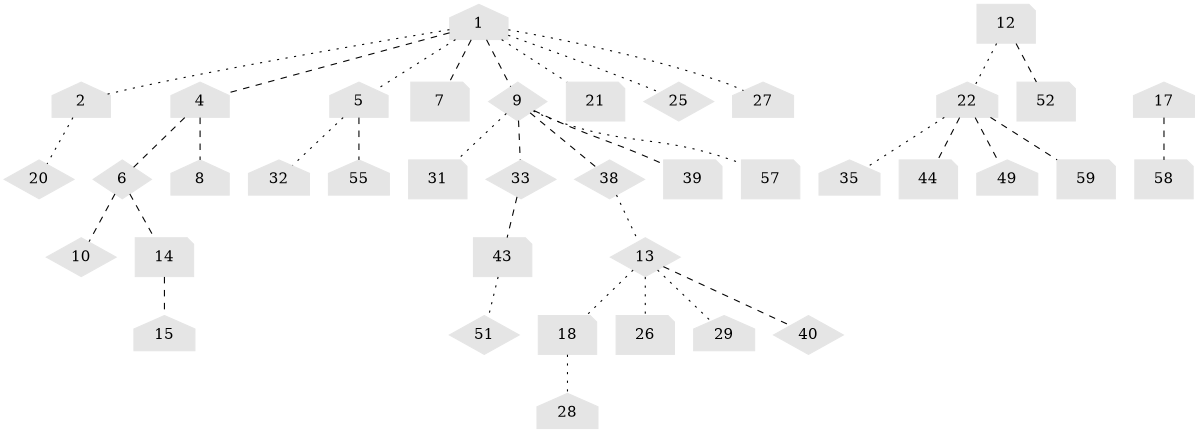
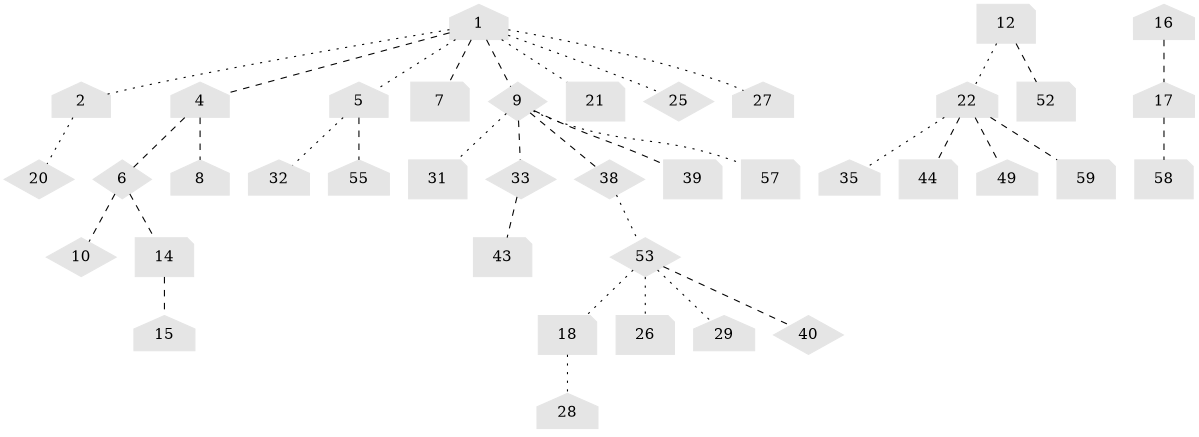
node "16": added
node "13": label "13" -> "53"
node "51": removed
